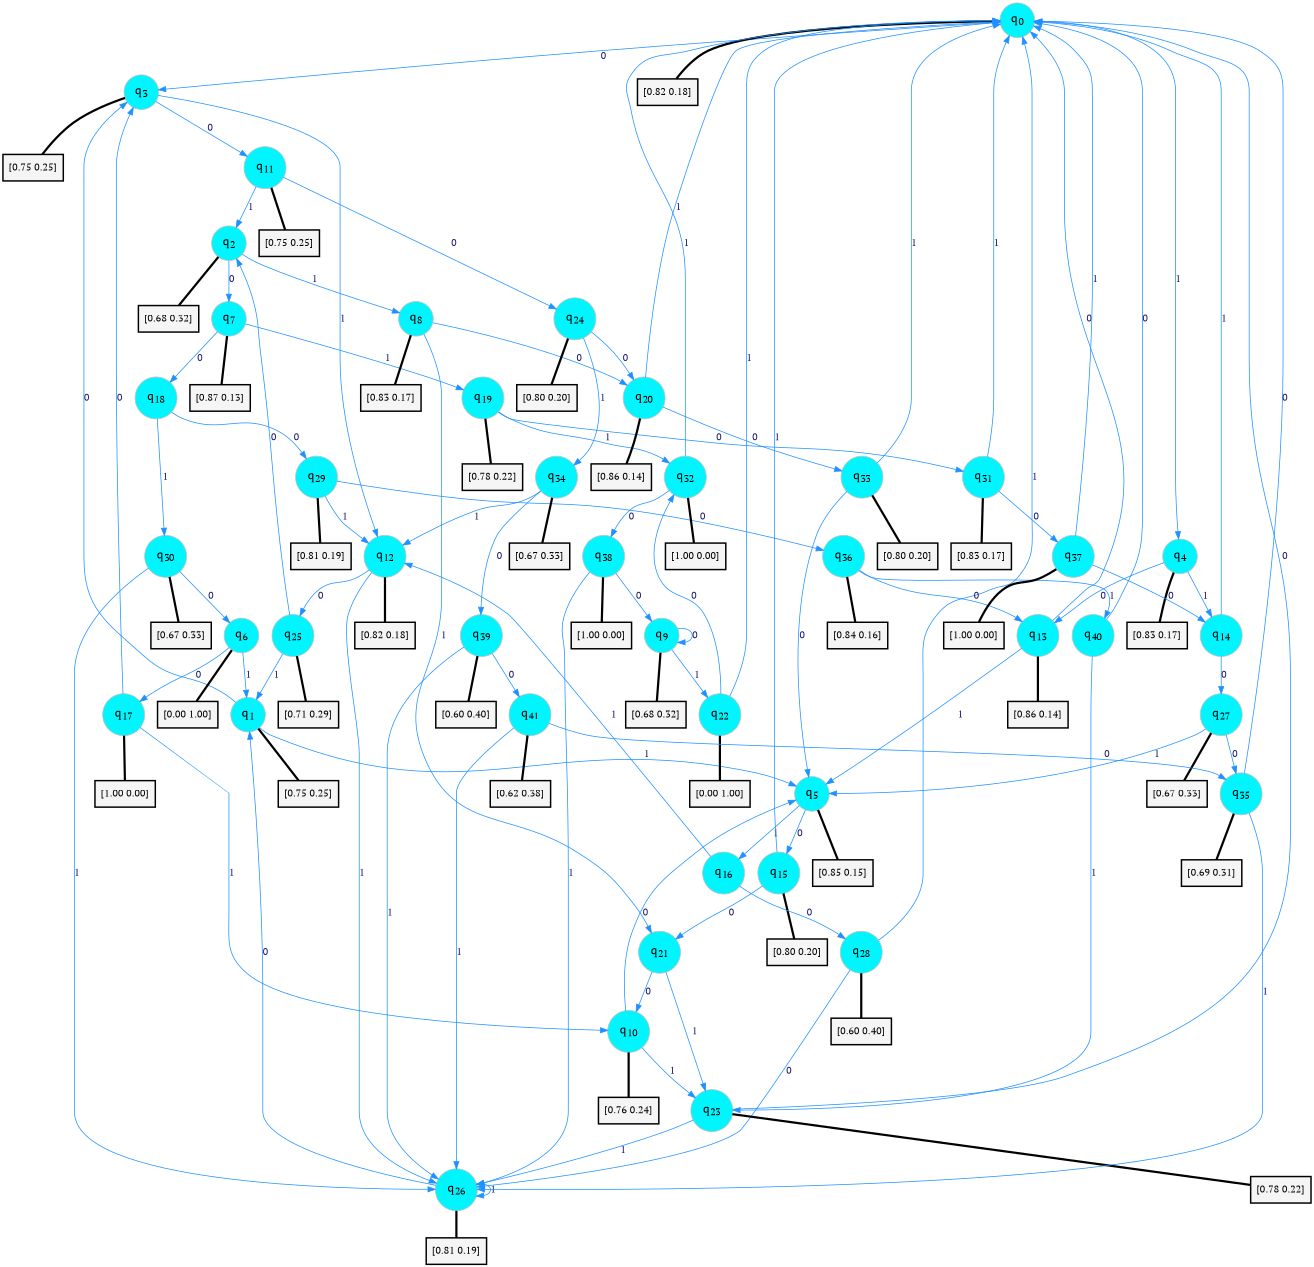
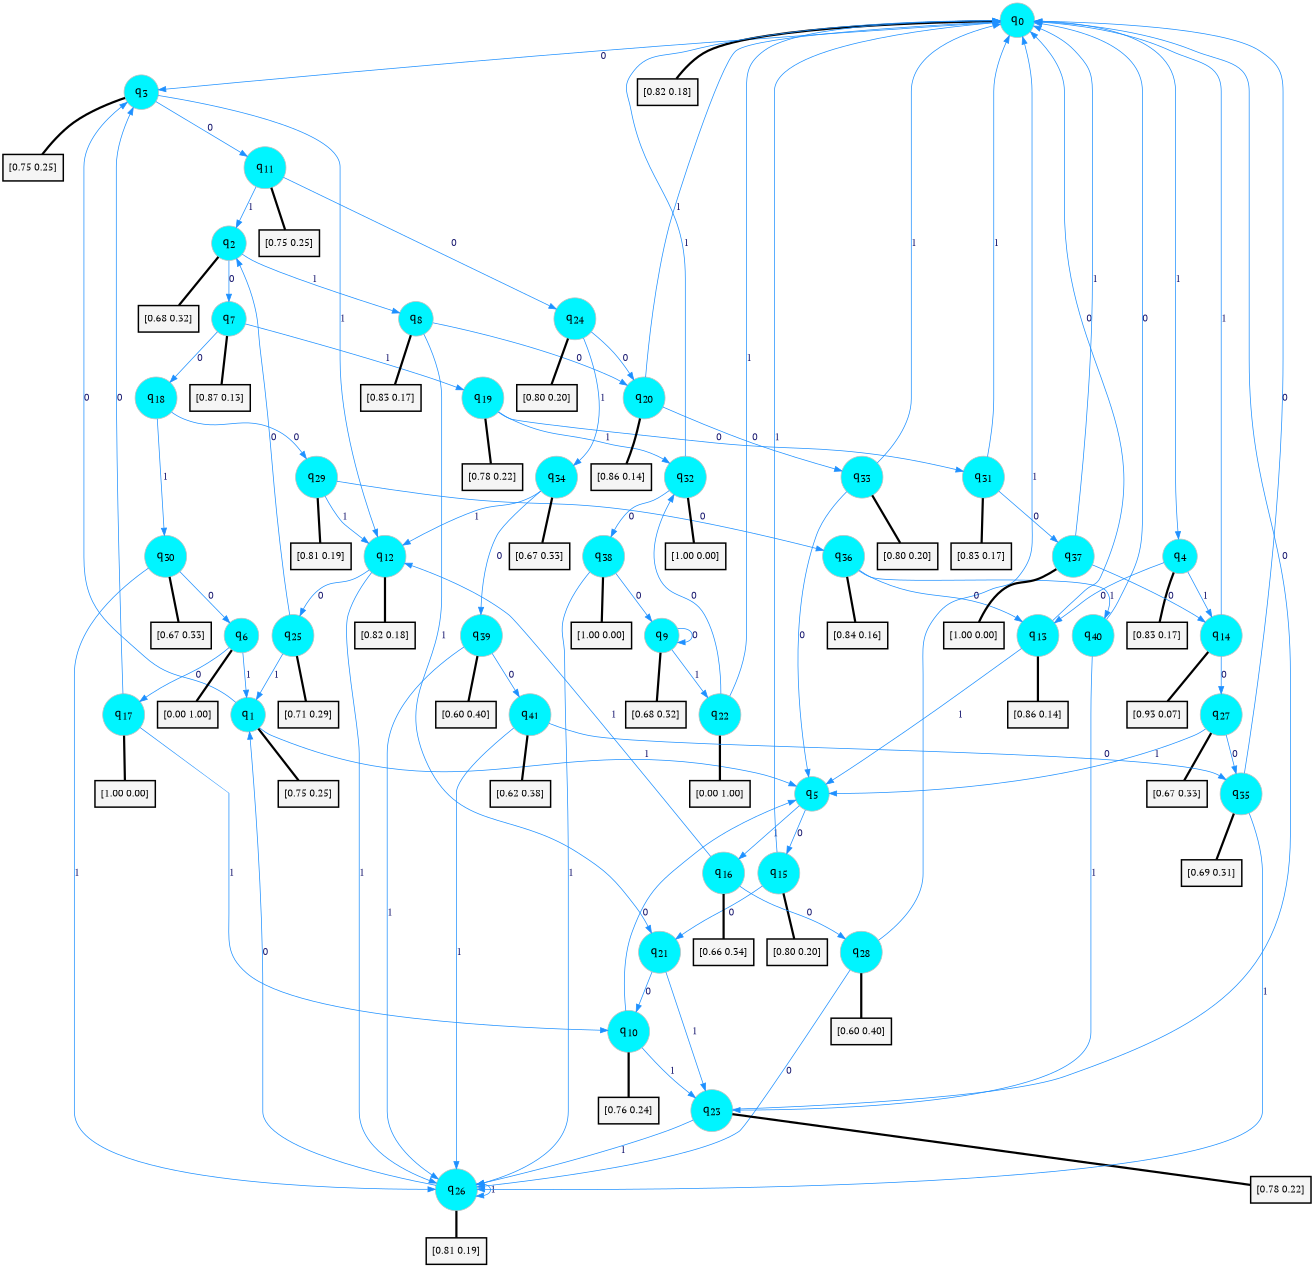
node "[0.93 0.07]": added
node "[0.85 0.15]": removed
node "[0.66 0.34]": added
